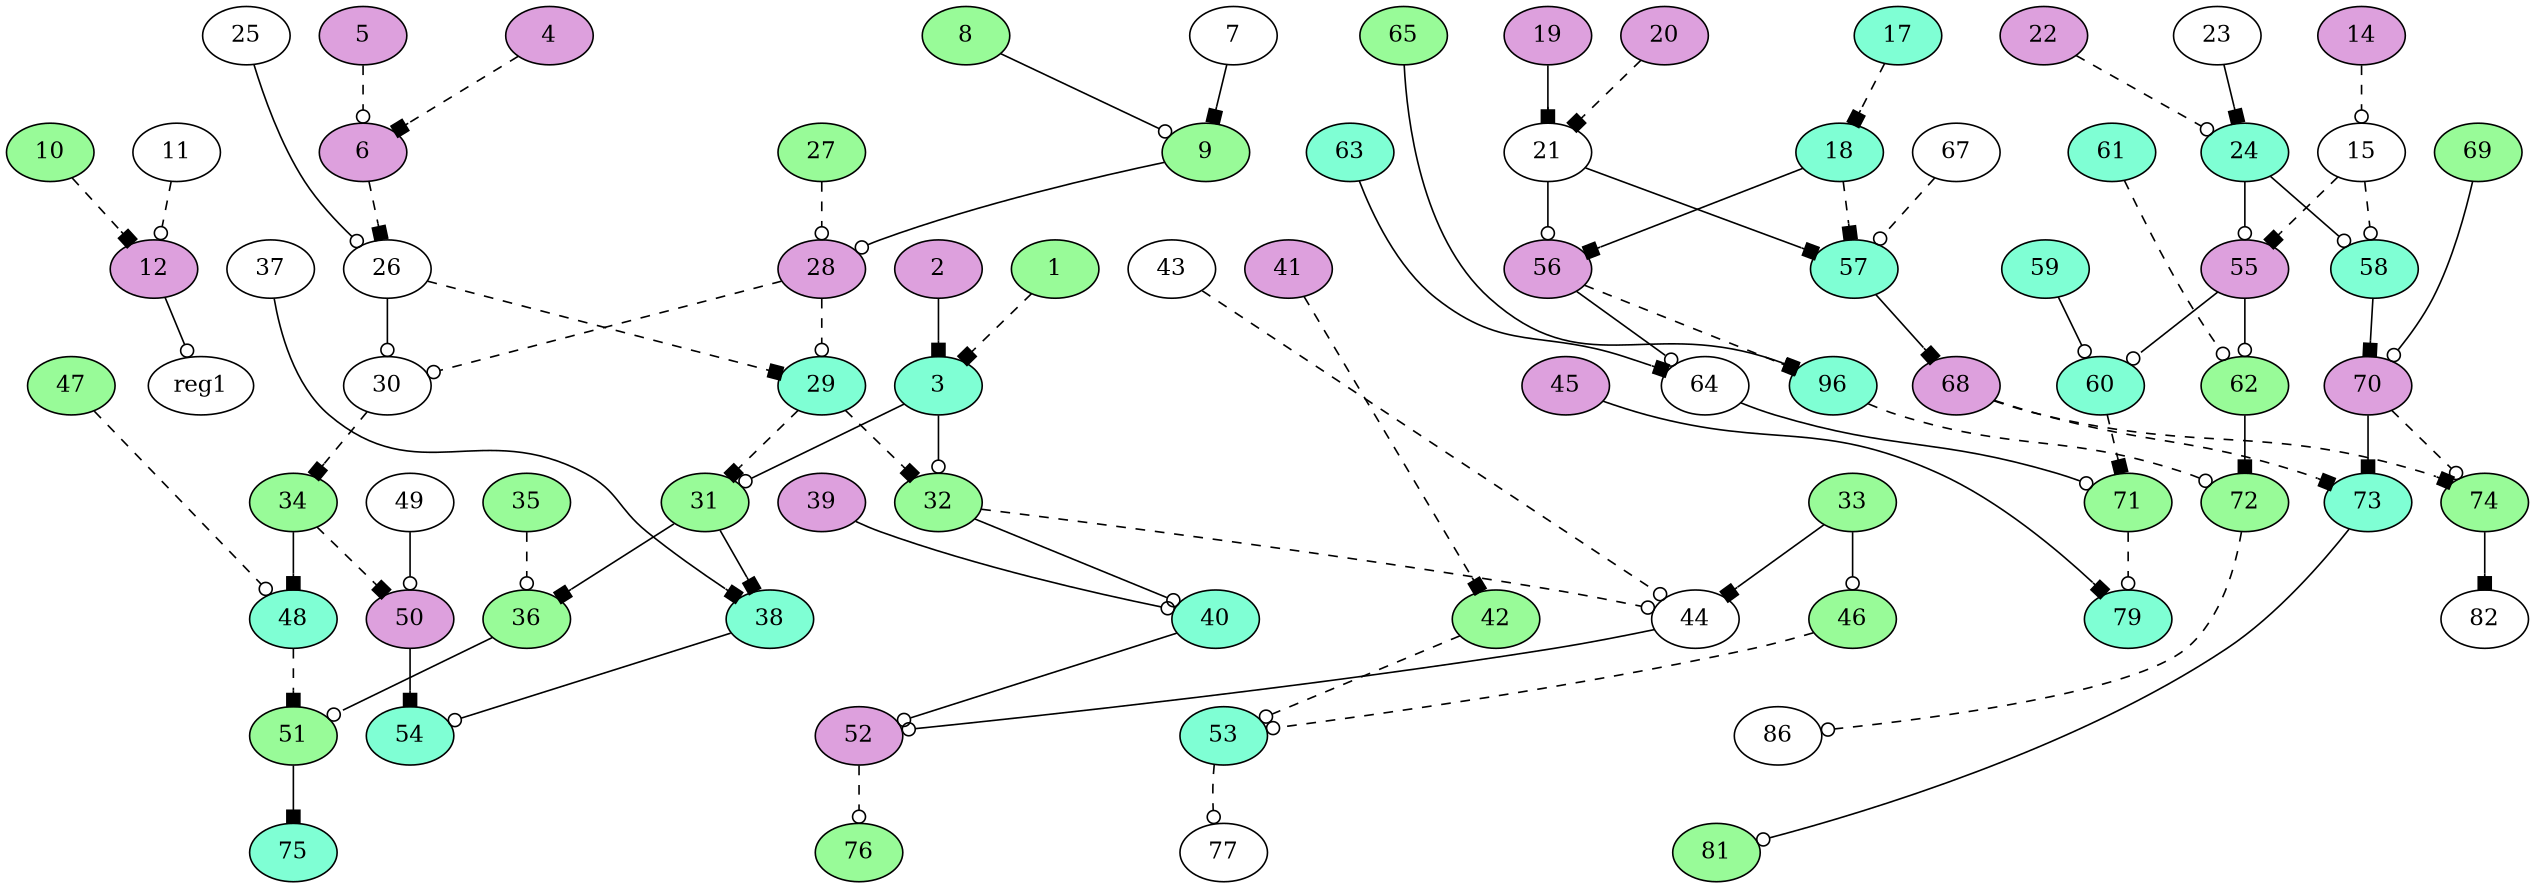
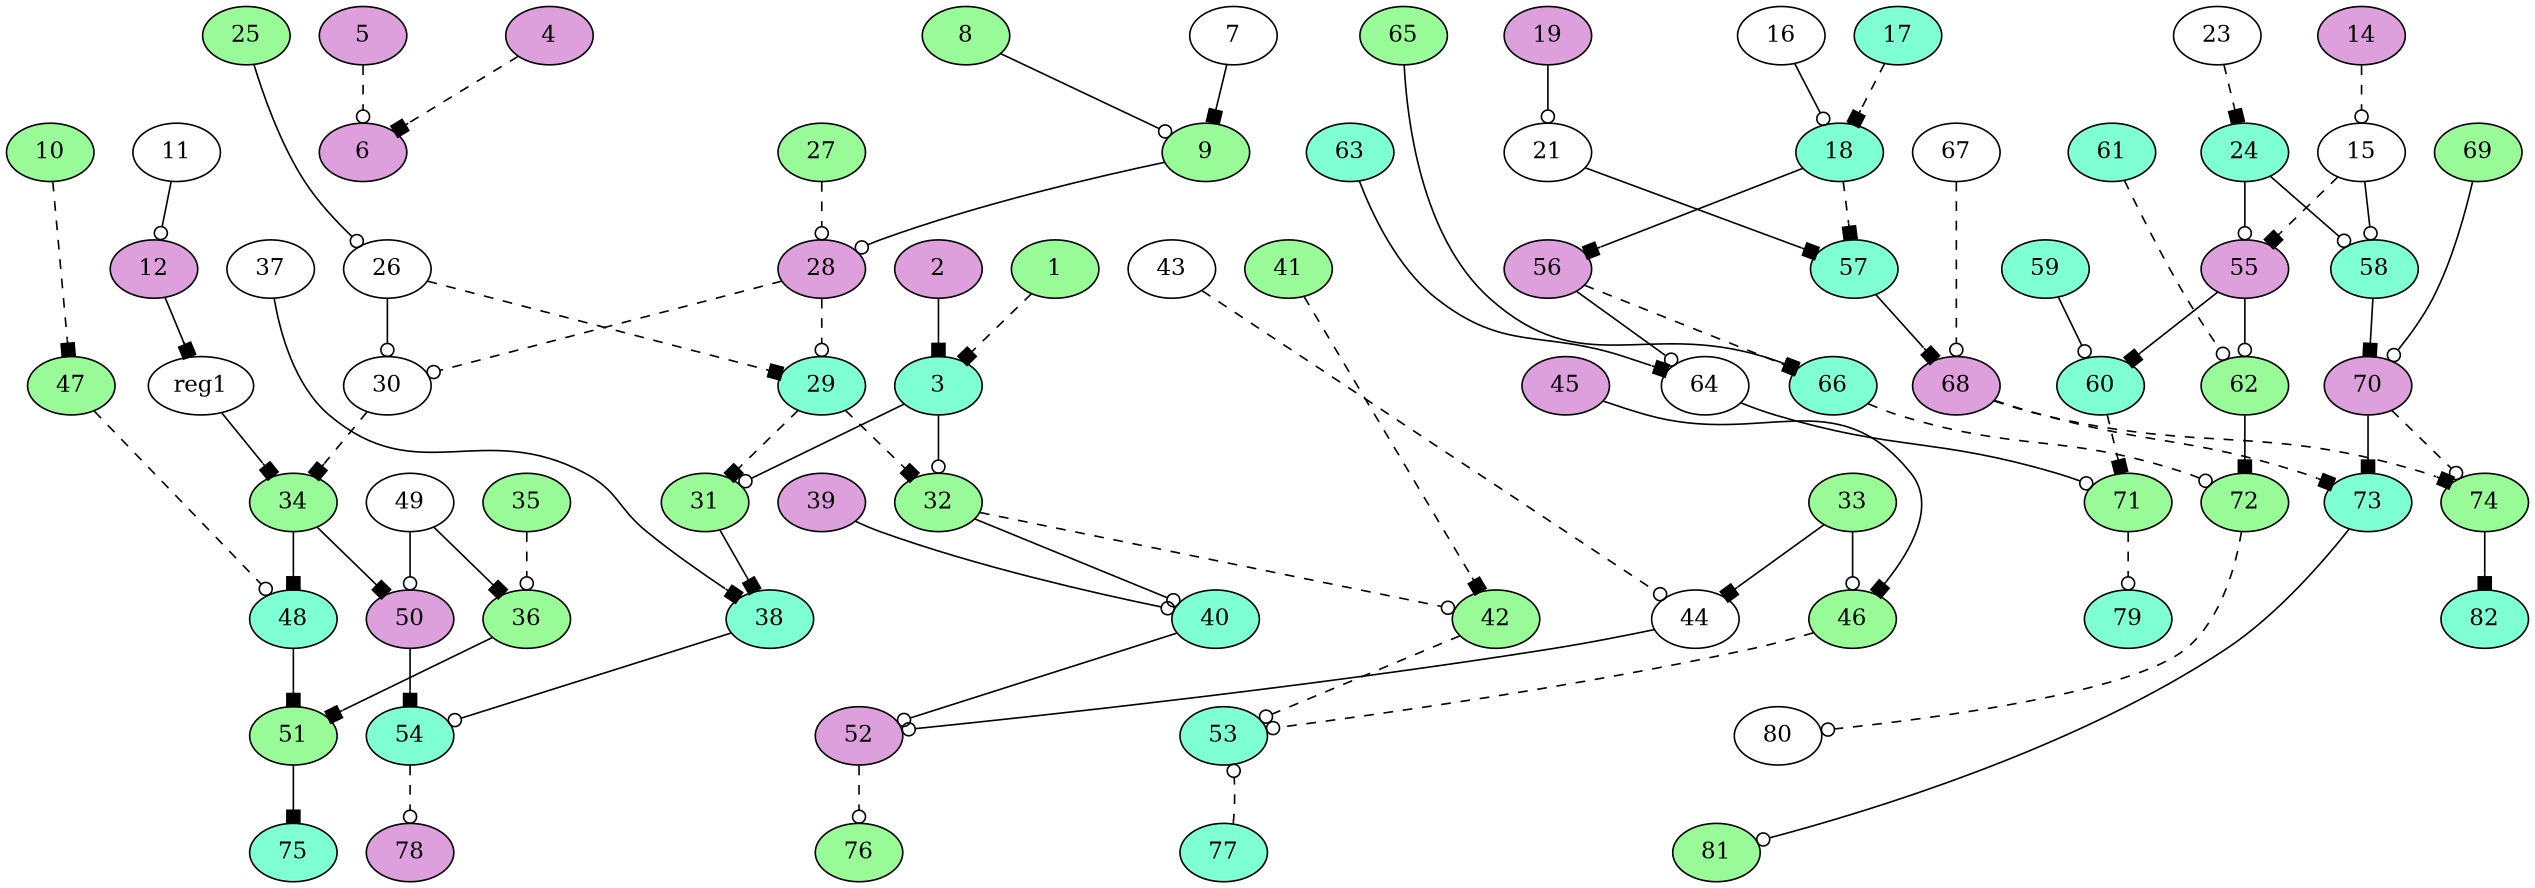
node "25": fillcolor white -> palegreen
node "20": removed
node "16": added
node "22": removed
edge "23" -> "24": style solid -> dashed
edge "19" -> "21": arrowhead box -> odot
edge "6" -> "26": removed
edge "11" -> "12": style dashed -> solid
edge "21" -> "56": removed
edge "15" -> "58": style dashed -> solid
edge "10" -> "12": now "10" -> "47"
edge "67" -> "57": now "67" -> "68"
node "41": fillcolor plum -> palegreen
edge "12" -> "reg1": arrowhead odot -> box
edge "55" -> "60": arrowhead odot -> box
node "96": label "96" -> "66"
edge "reg1" -> "34": added
edge "45" -> "79": now "45" -> "46"
edge "32" -> "44": now "32" -> "42"
edge "34" -> "50": style dashed -> solid
edge "31" -> "36": now "49" -> "36"
node "82": fillcolor white -> aquamarine
edge "48" -> "51": style dashed -> solid
edge "36" -> "51": arrowhead odot -> box
node "86": label "86" -> "80"
edge "53" -> "77": reversed
node "78": added
node "77": fillcolor white -> aquamarine
